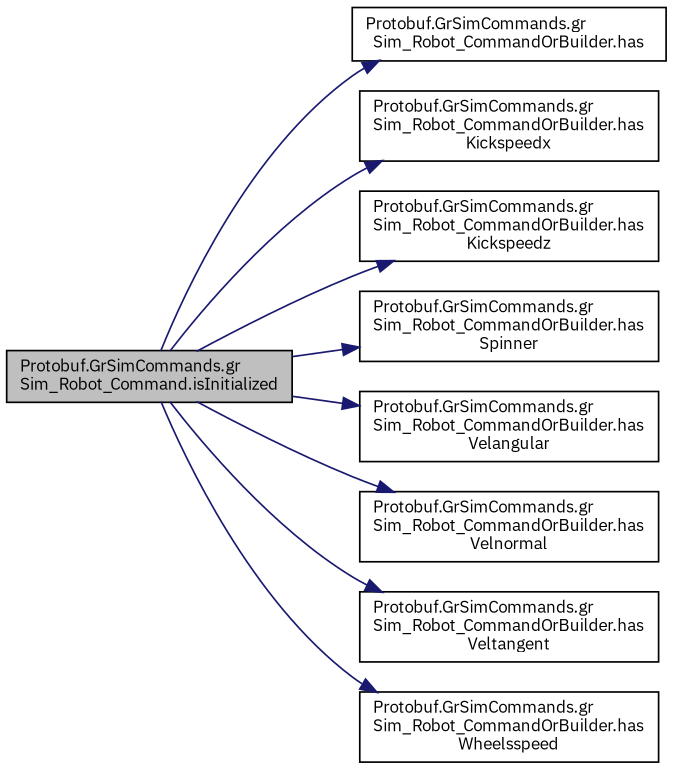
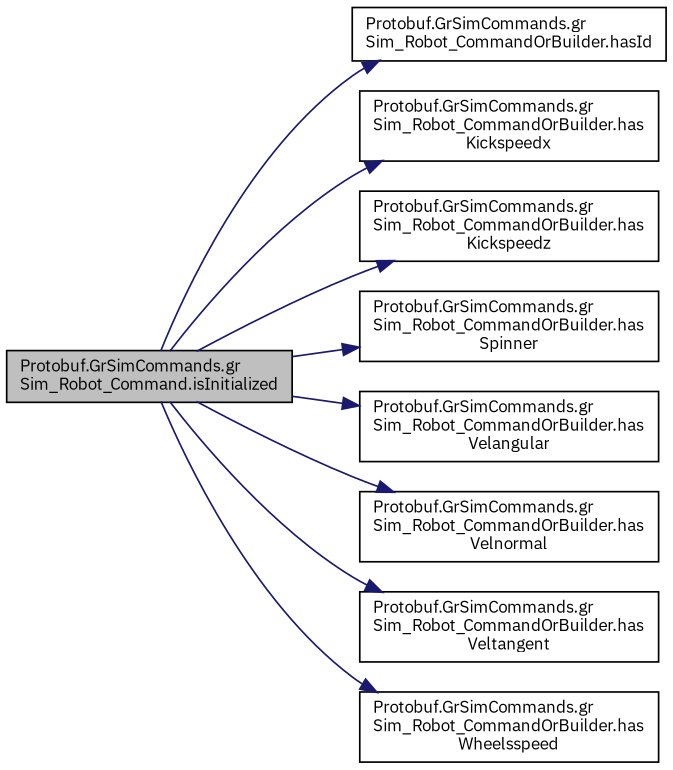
node "Protobuf.GrSimCommands.gr Sim_Robot_CommandOrBuilder.has": label "Protobuf.GrSimCommands.gr Sim_Robot_CommandOrBuilder.has" -> "Protobuf.GrSimCommands.gr Sim_Robot_CommandOrBuilder.hasId"
